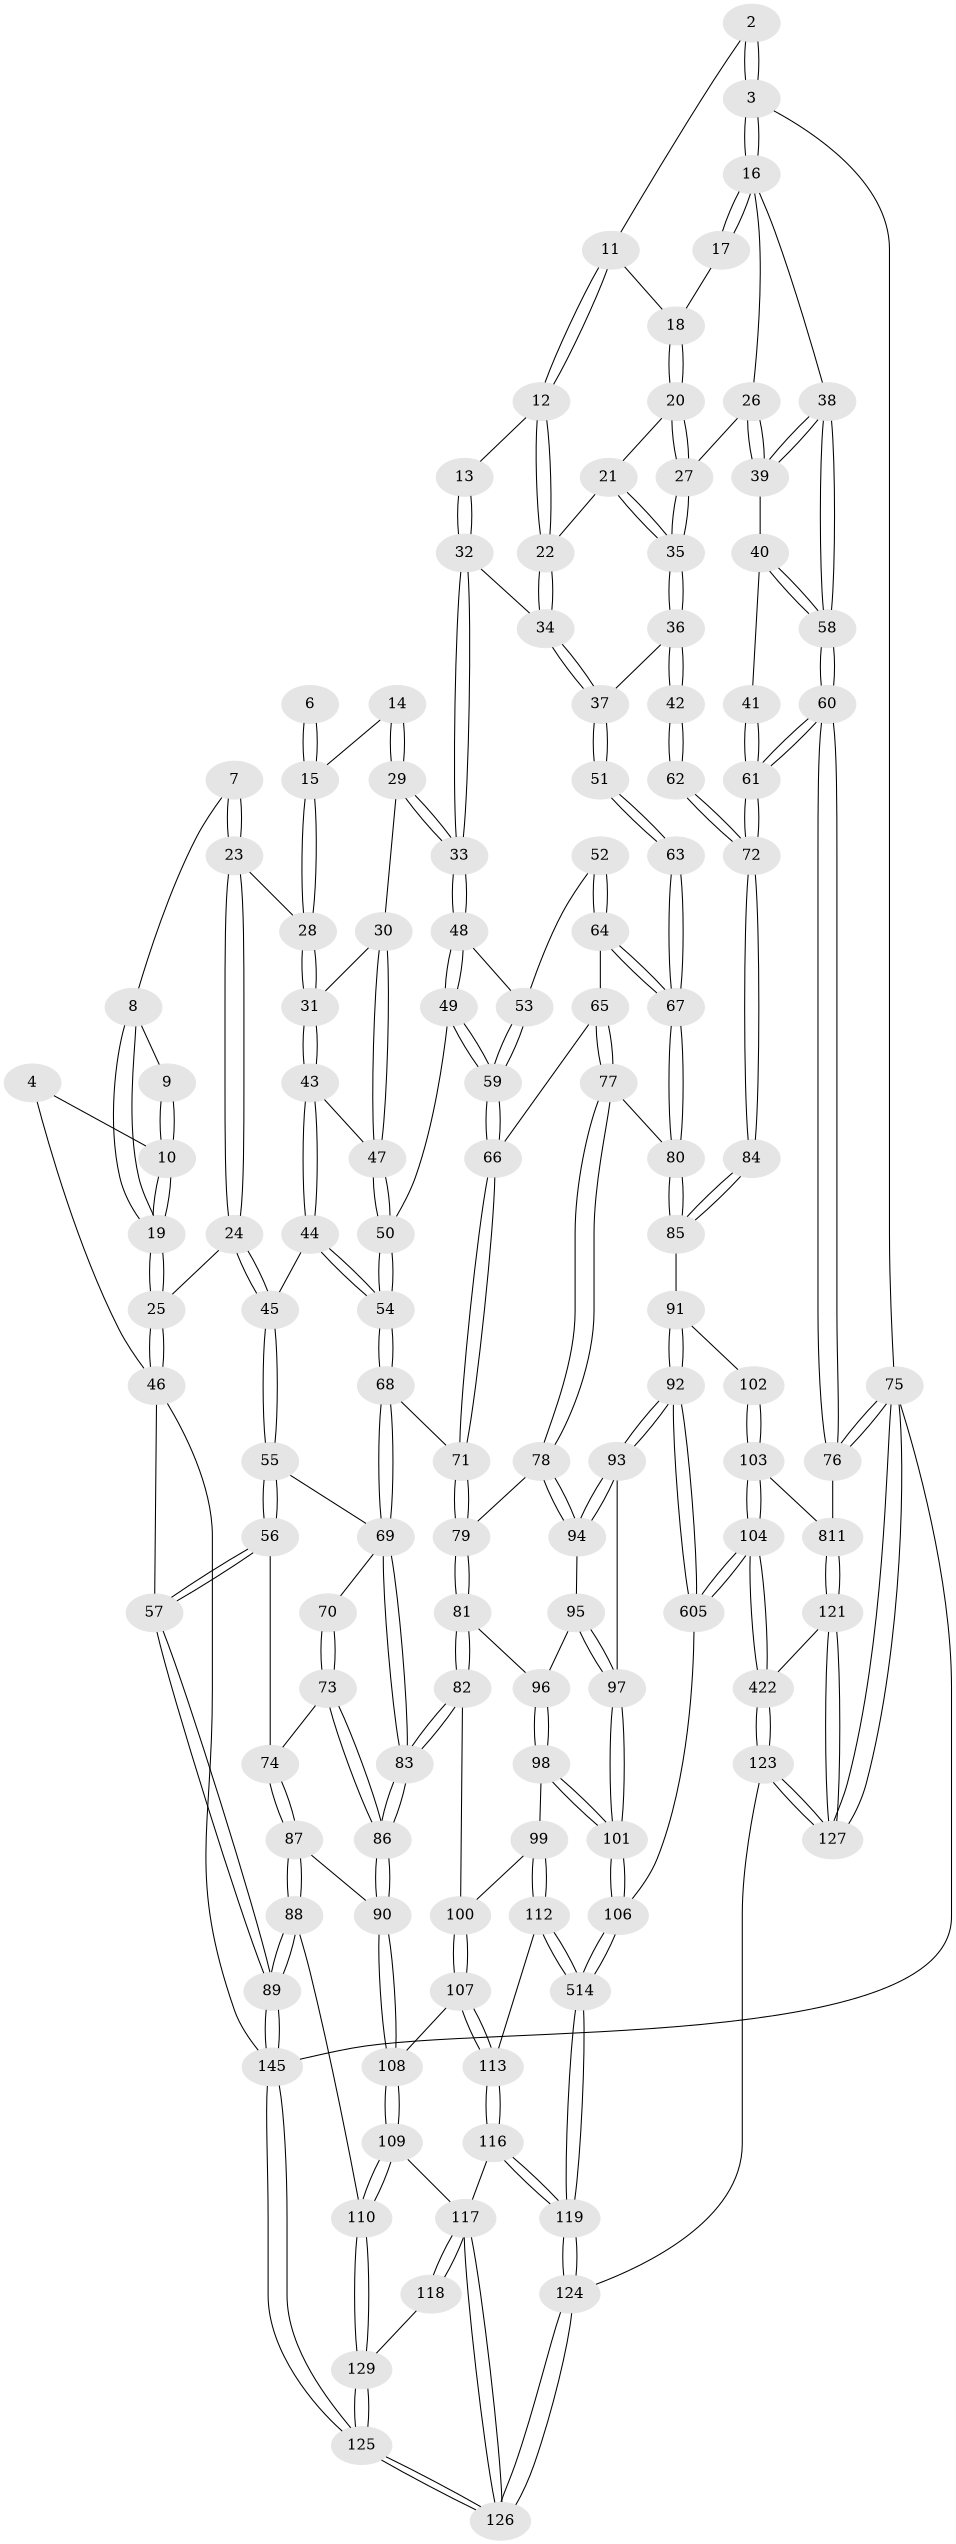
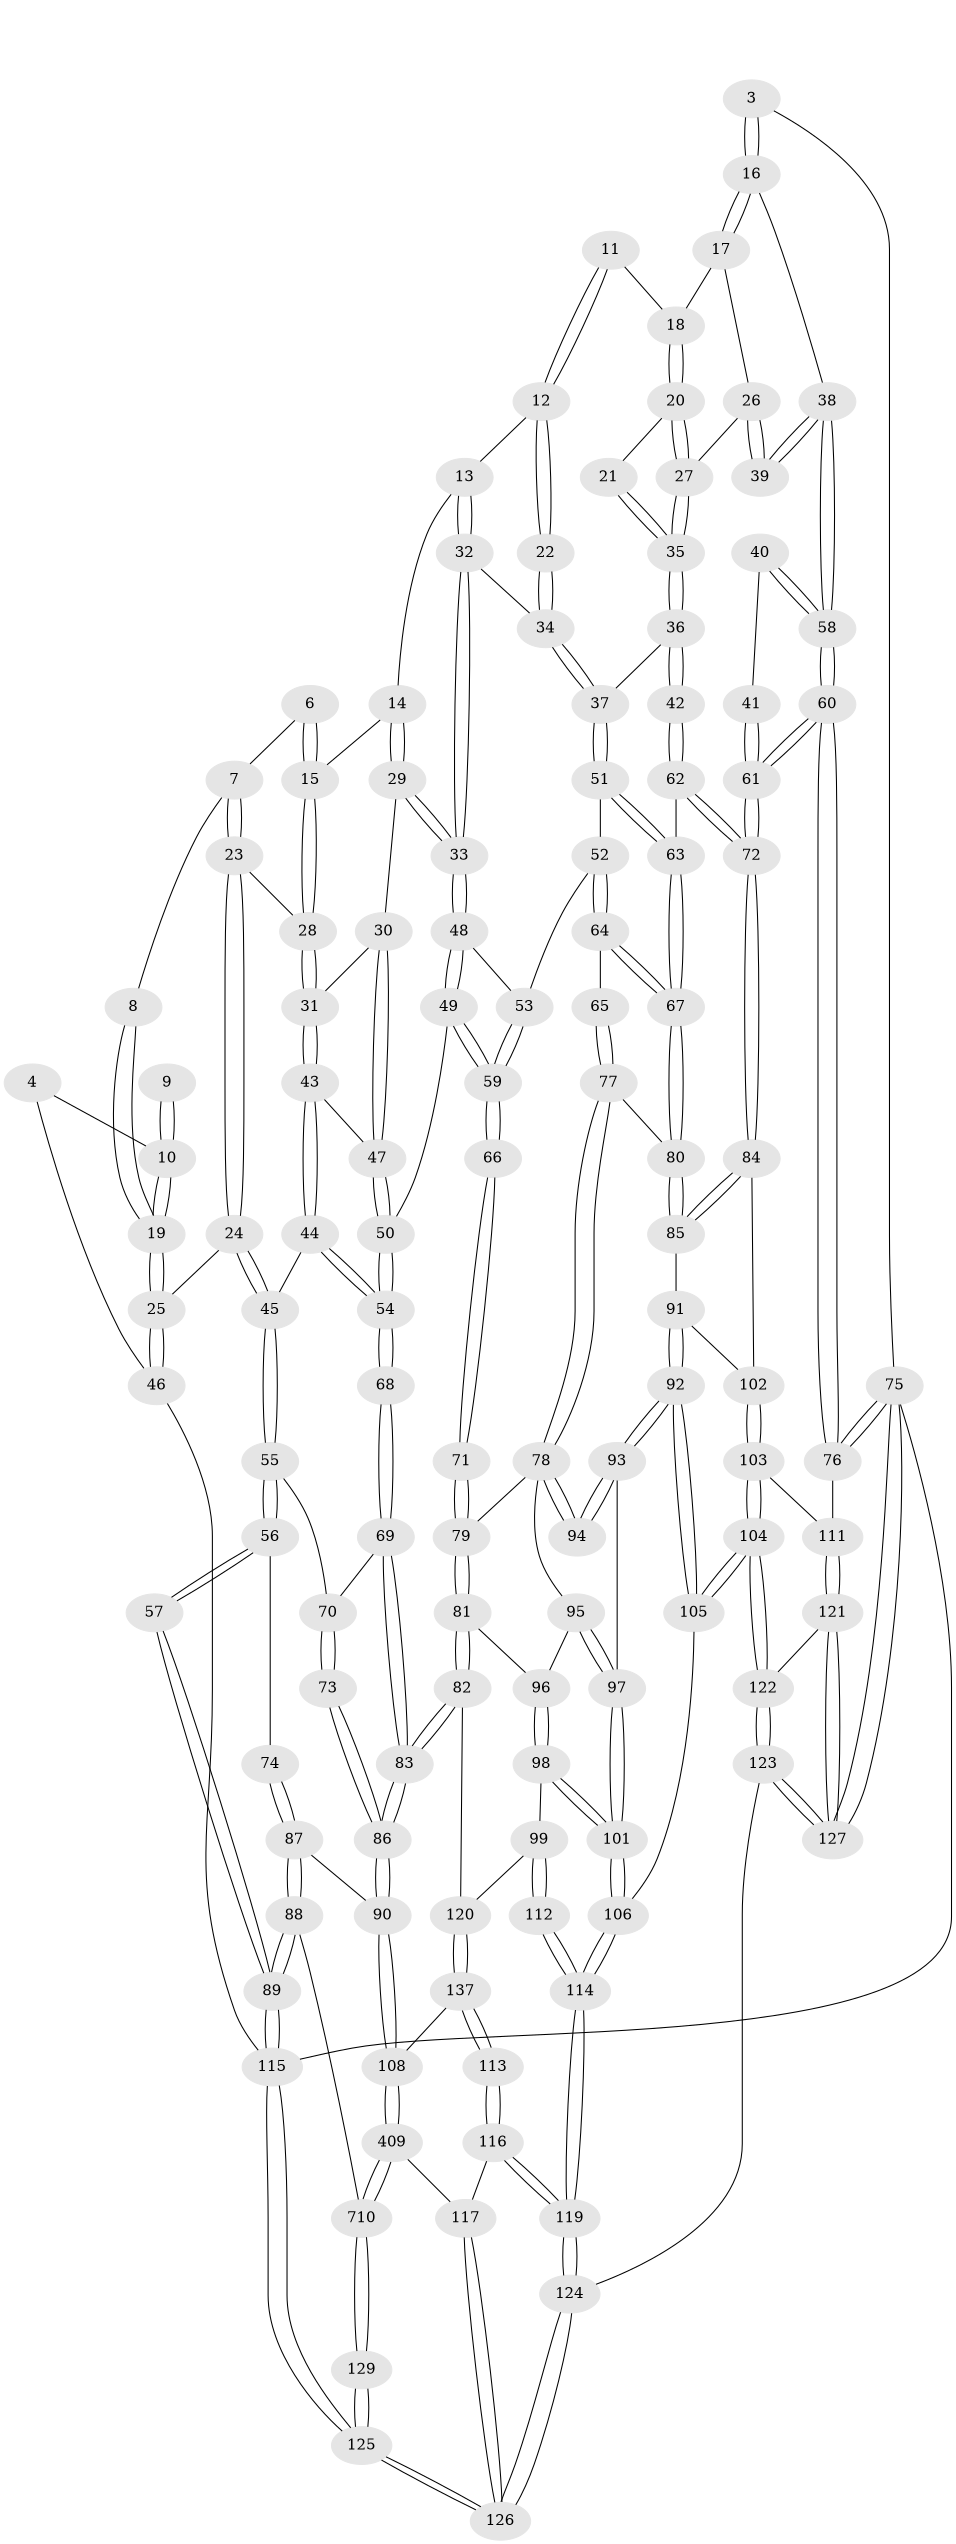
node "2": removed
edge "16" -- "26": now "17" -- "26"
edge "21" -- "22": removed
edge "39" -- "40": removed
edge "13" -- "14": added
edge "6" -- "7": added
edge "51" -- "52": added
edge "62" -- "63": added
edge "8" -- "9": removed
edge "65" -- "66": removed
edge "84" -- "102": added
edge "68" -- "71": removed
edge "46" -- "57": removed
edge "55" -- "69": now "55" -- "70"
node "811": label "811" -> "111"
edge "94" -- "95": now "78" -- "95"
node "605": label "605" -> "105"
node "422": label "422" -> "122"
edge "73" -- "74": removed
node "100": label "100" -> "120"
node "107": label "107" -> "137"
edge "112" -- "113": removed
node "514": label "514" -> "114"
node "145": label "145" -> "115"
node "109": label "109" -> "409"
node "110": label "110" -> "710"
node "118": removed
